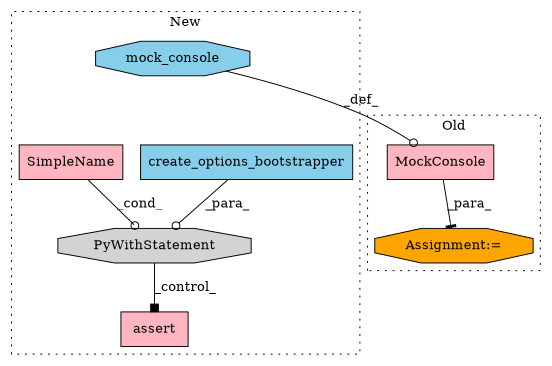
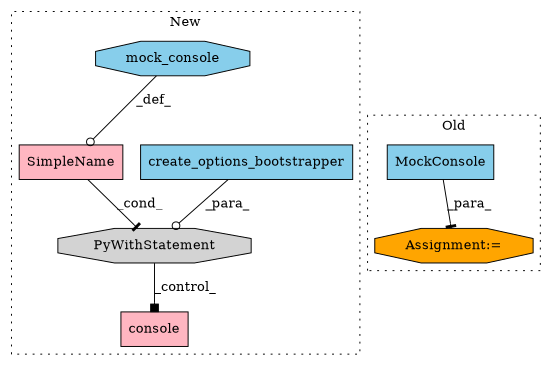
edge "mock_console" -> "MockConsole": now "mock_console" -> "SimpleName"
node "MockConsole": fillcolor lightpink -> skyblue
edge "SimpleName" -> "PyWithStatement": arrowhead odot -> tee
node "assert": label "assert" -> "console"
